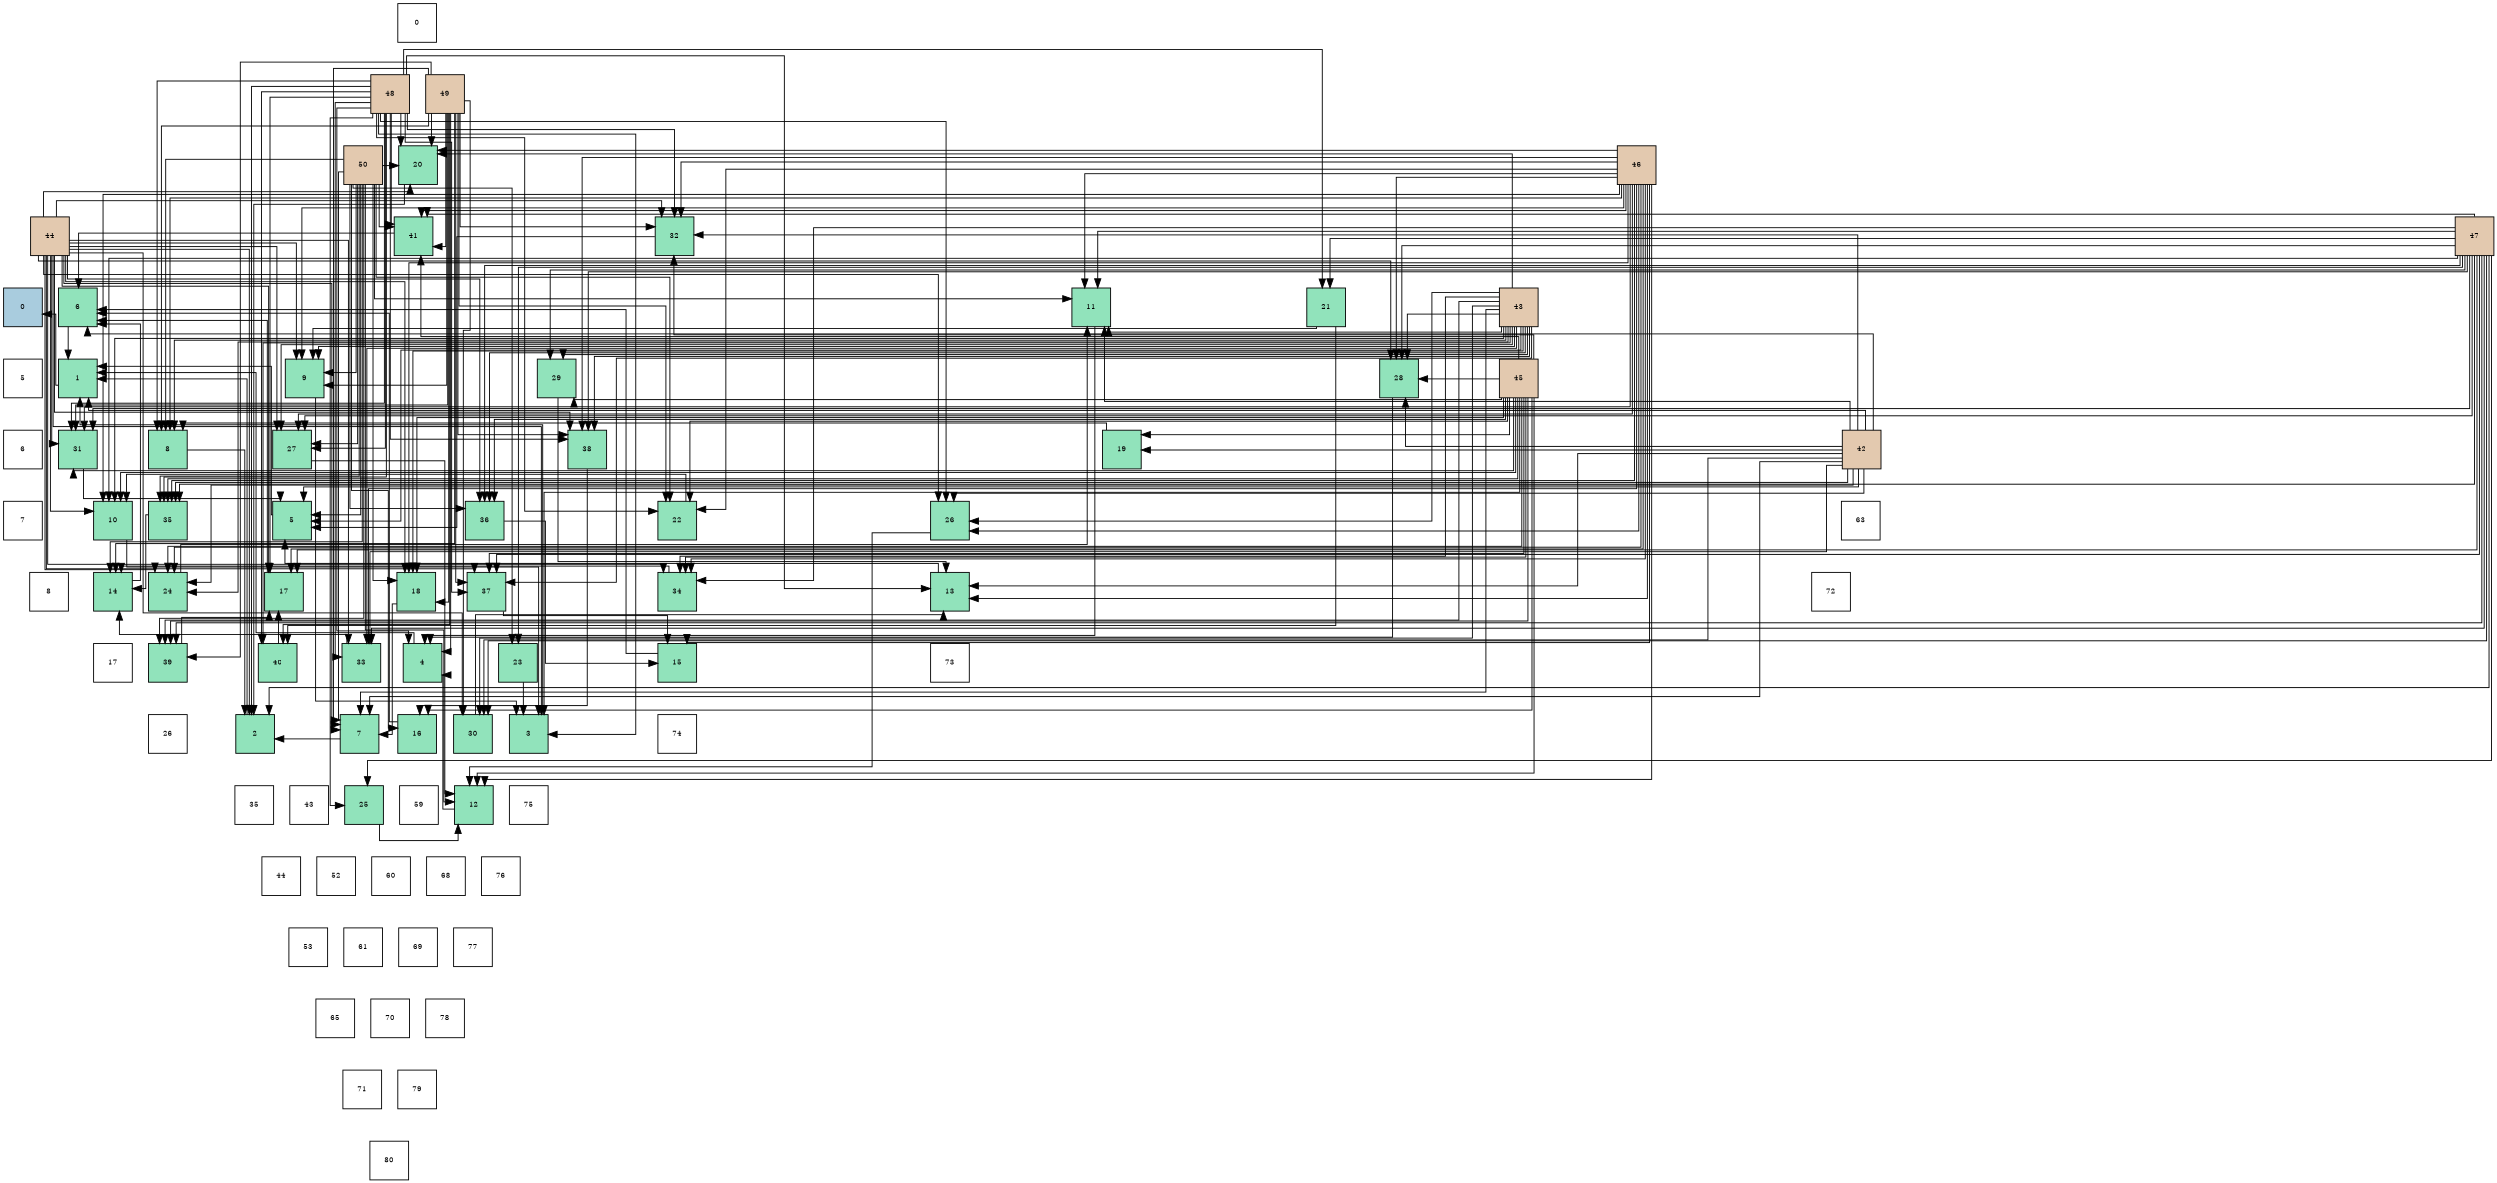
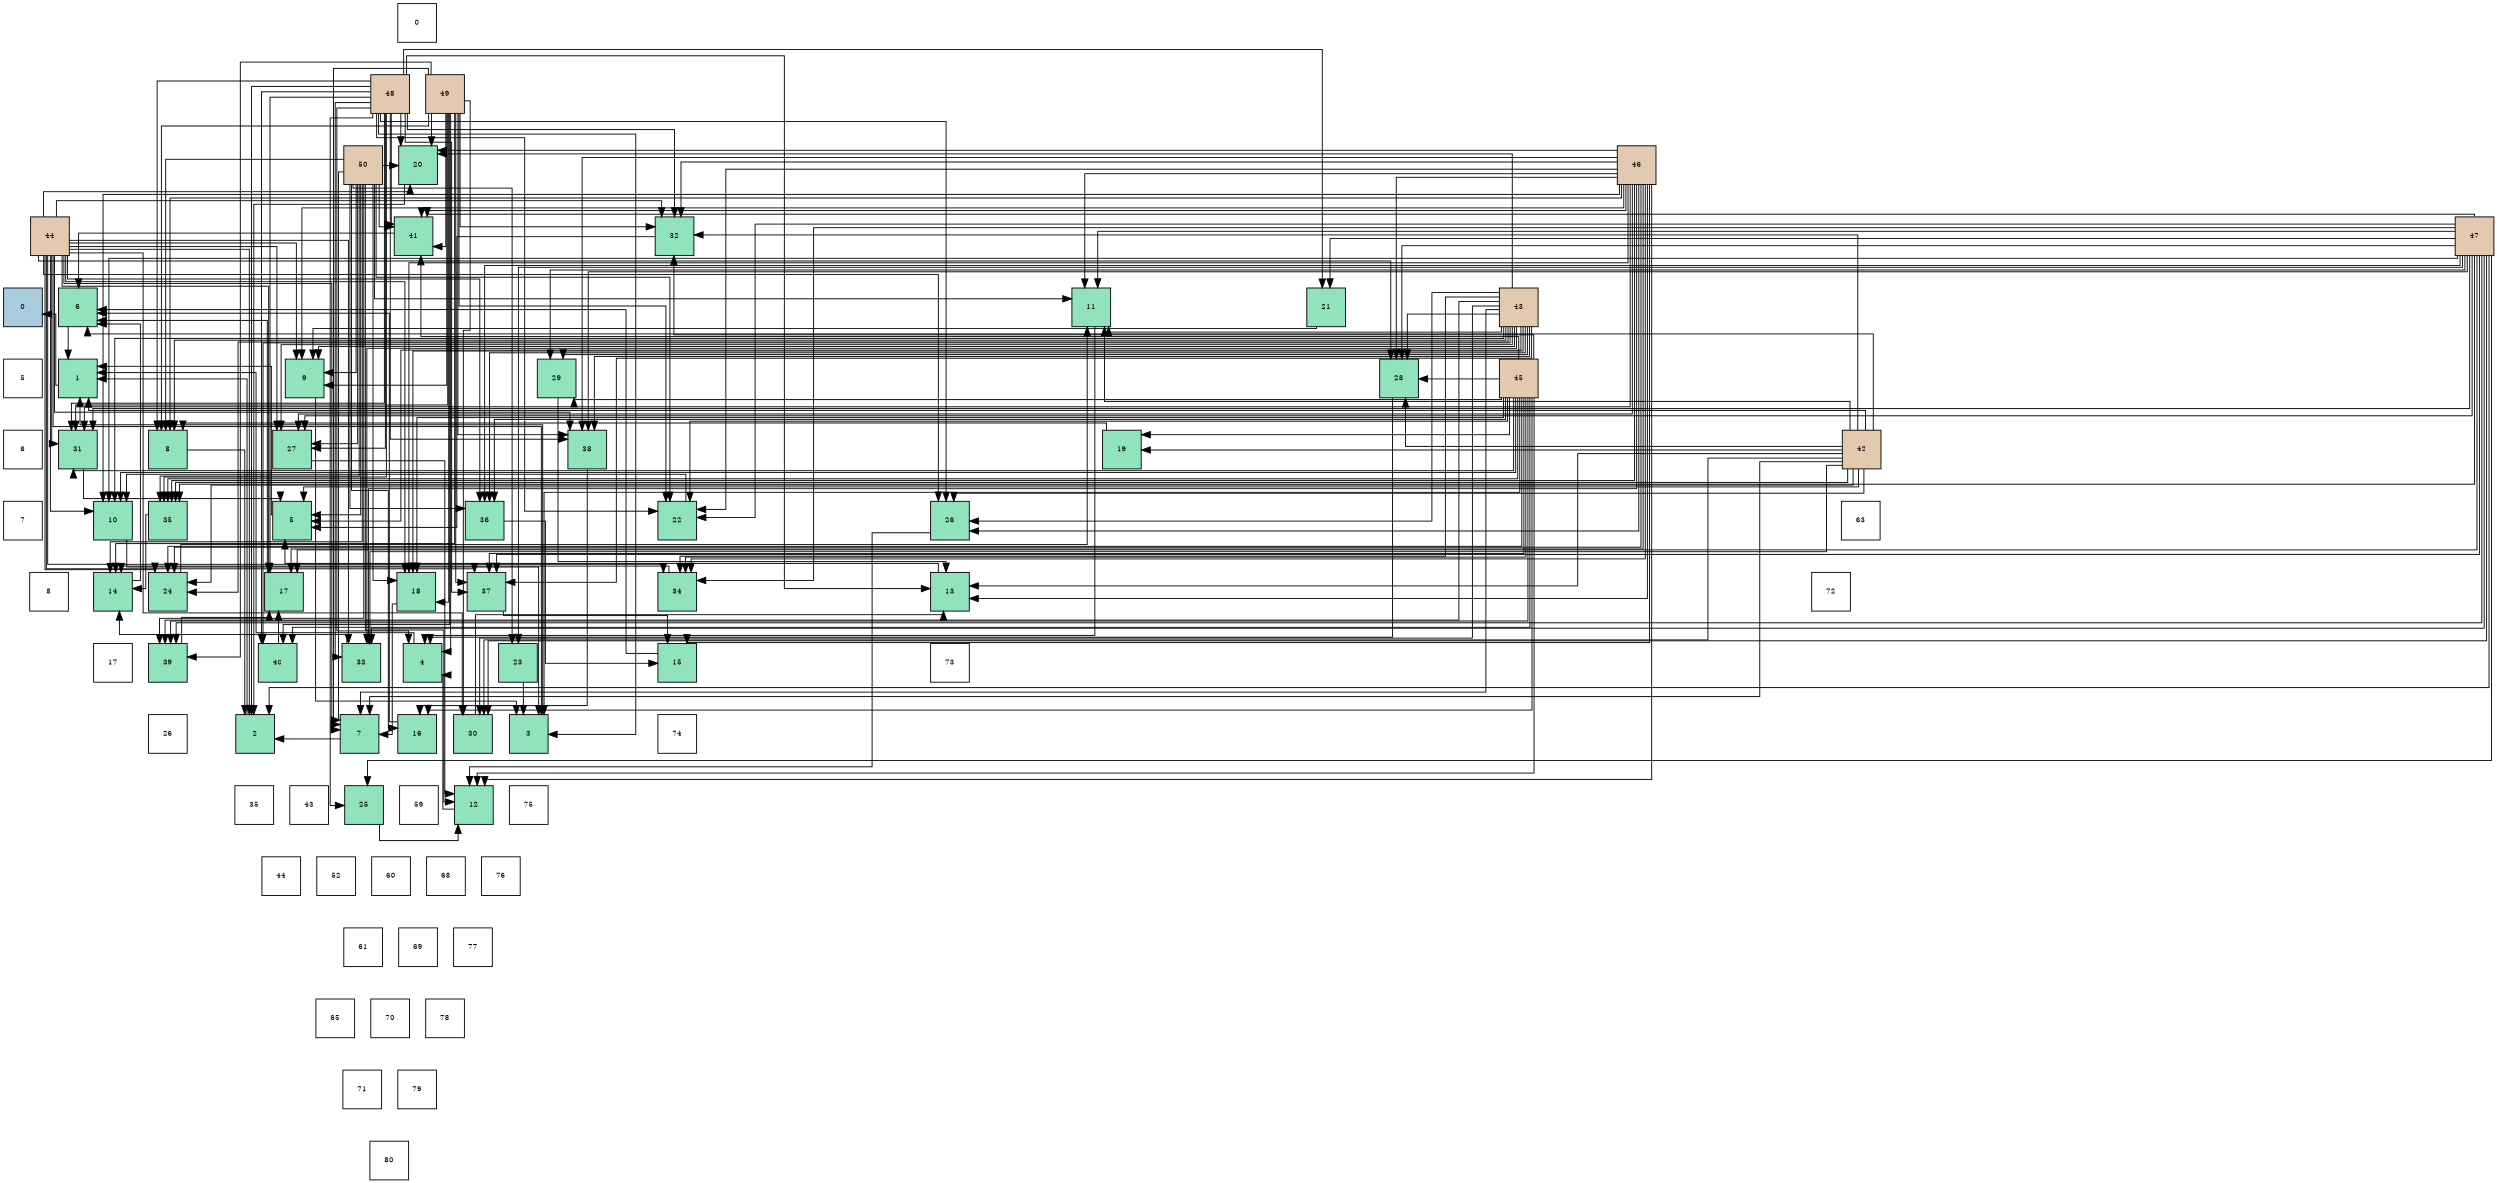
edge "47" -> "22": added
edge "21" -> "40": now "45" -> "40"
node "53": removed
